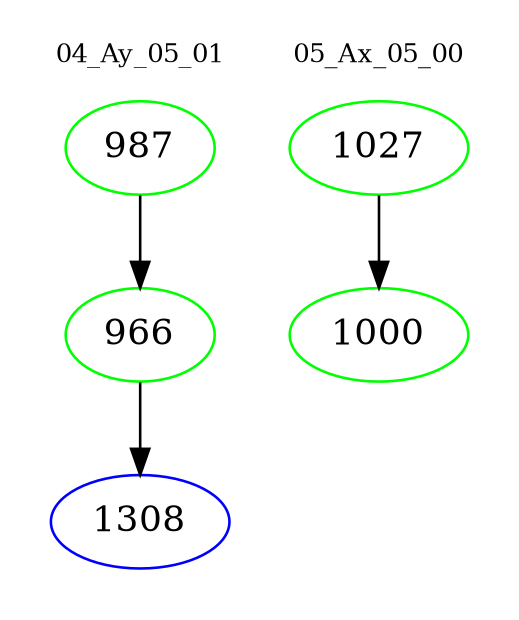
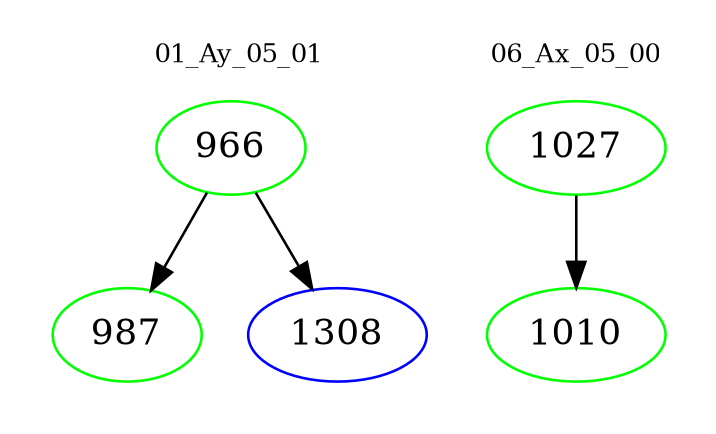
cluster "04_Ay_05_01": label "04_Ay_05_01" -> "01_Ay_05_01"
cluster "05_Ax_05_00": label "05_Ax_05_00" -> "06_Ax_05_00"
edge "987" -> "966": reversed
node "1000": label "1000" -> "1010"
